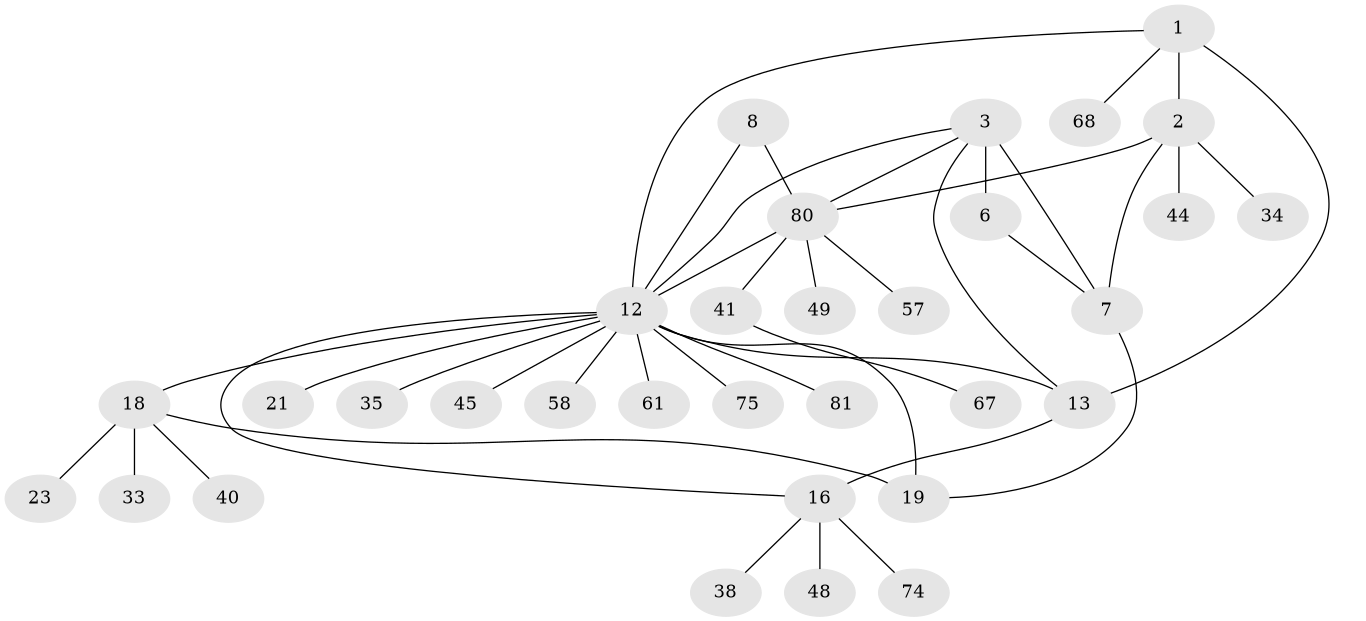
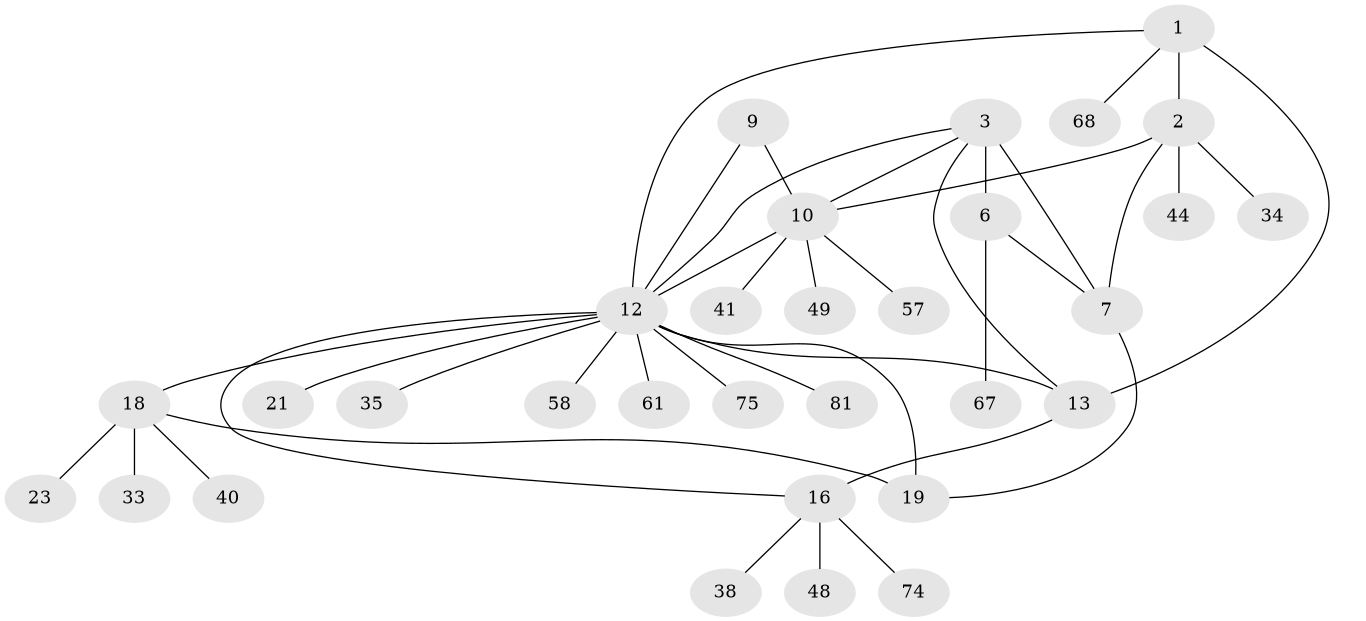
node "8": label "8" -> "9"
node "80": label "80" -> "10"
edge "41" -- "67": now "6" -- "67"
node "45": removed
